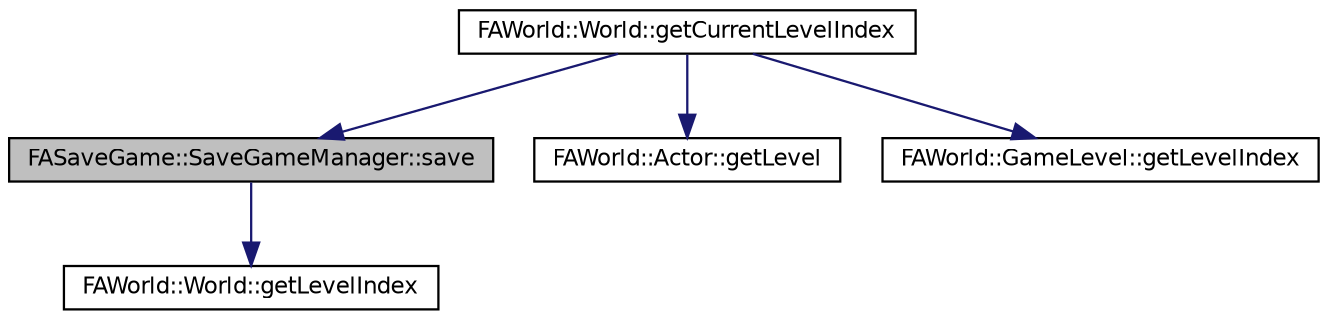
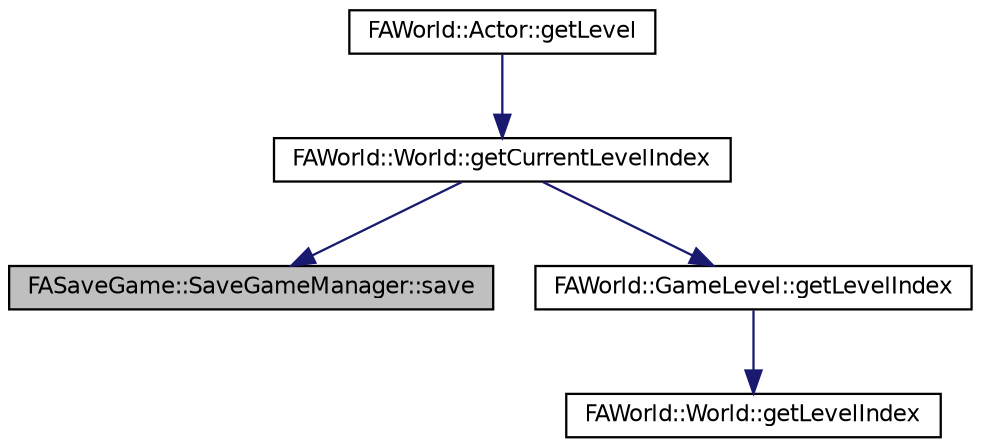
edge "FAWorld::World::getCurrentLevelIndex" -> "FAWorld::Actor::getLevel": reversed
edge "FASaveGame::SaveGameManager::save" -> "FAWorld::World::getLevelIndex": now "FAWorld::GameLevel::getLevelIndex" -> "FAWorld::World::getLevelIndex"
